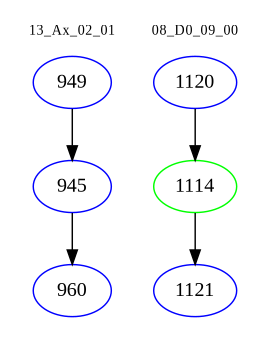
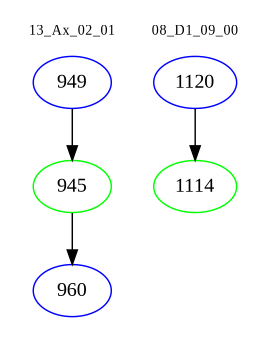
cluster "08_D0_09_00": label "08_D0_09_00" -> "08_D1_09_00"
node "945": color blue -> green
node "1121": removed
